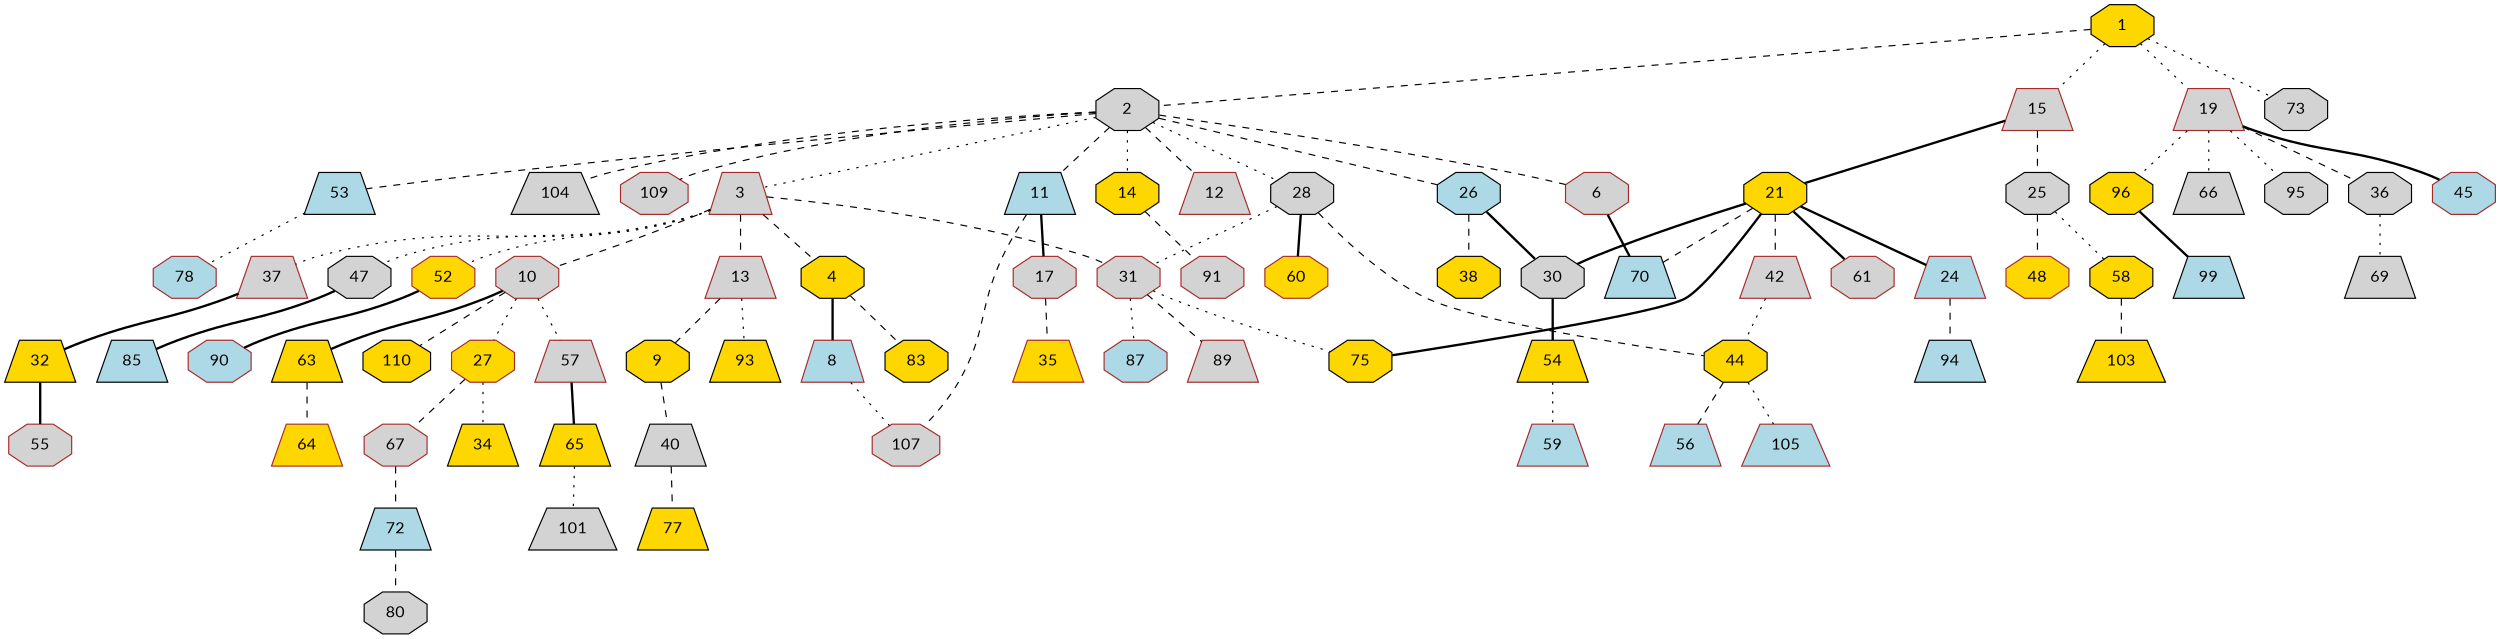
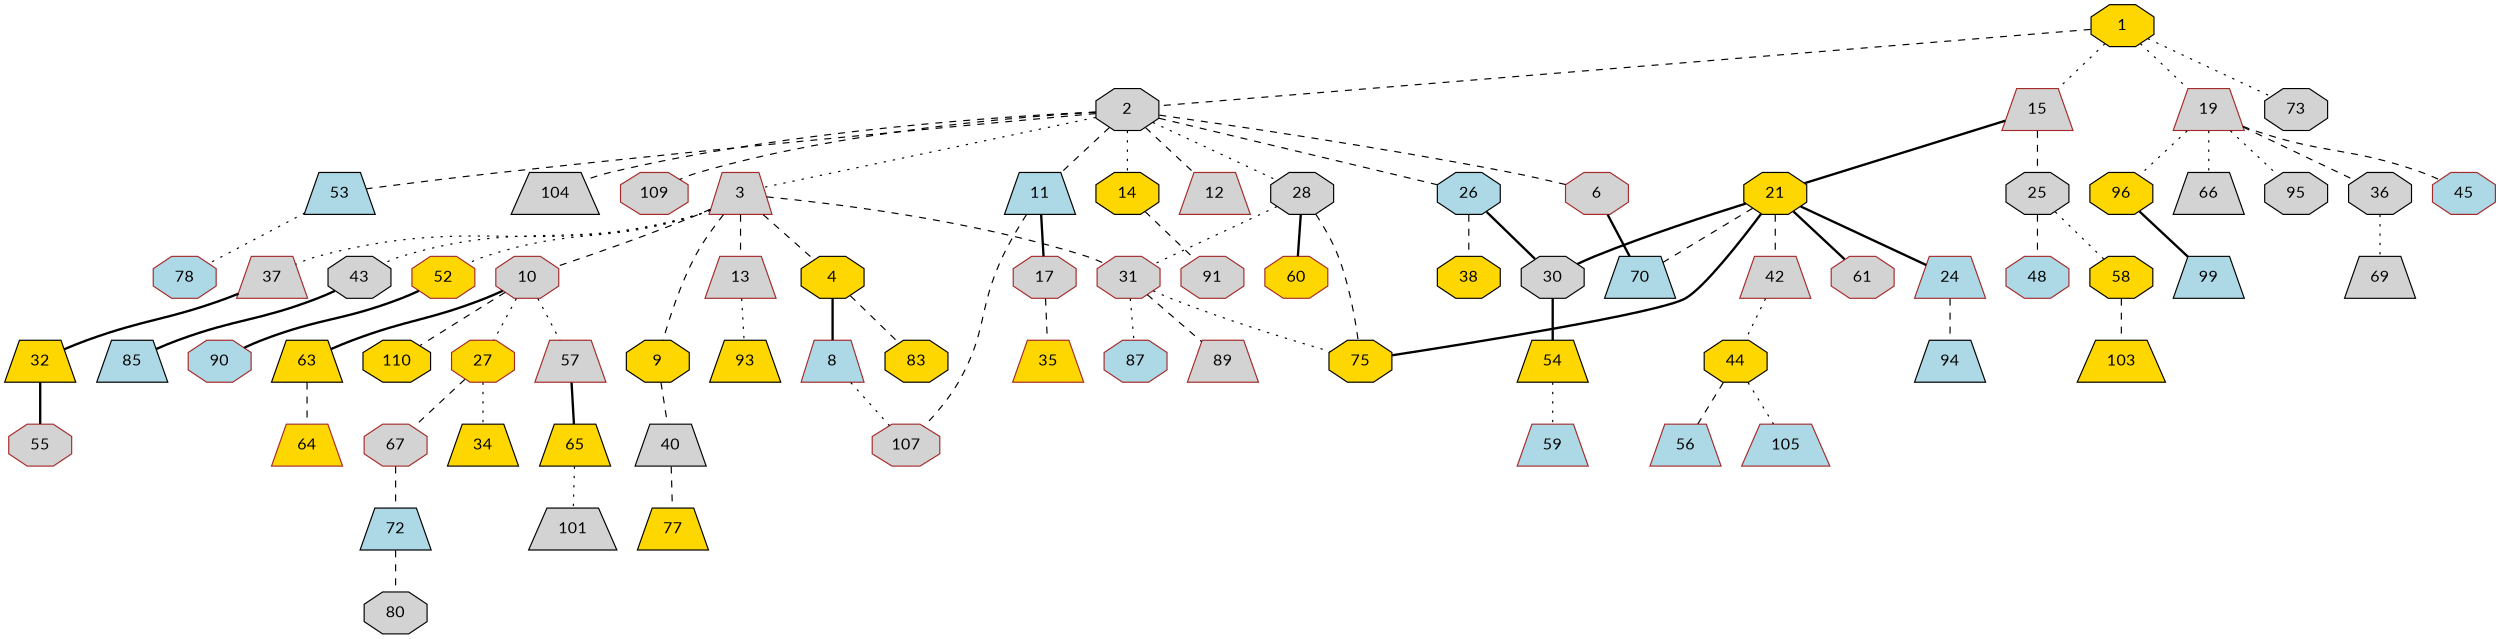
edge "19" -- "45": style bold -> dashed
node "47": label "47" -> "43"
node "48": fillcolor gold -> lightblue
edge "28" -- "44": now "28" -- "75"
edge "13" -- "9": now "3" -- "9"
